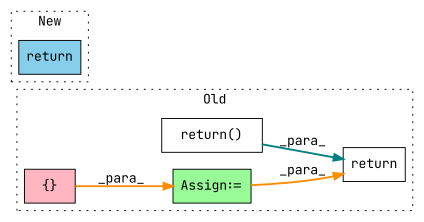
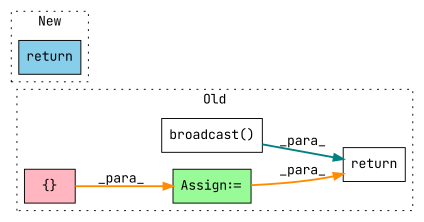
node "return()": label "return()" -> "broadcast()"
